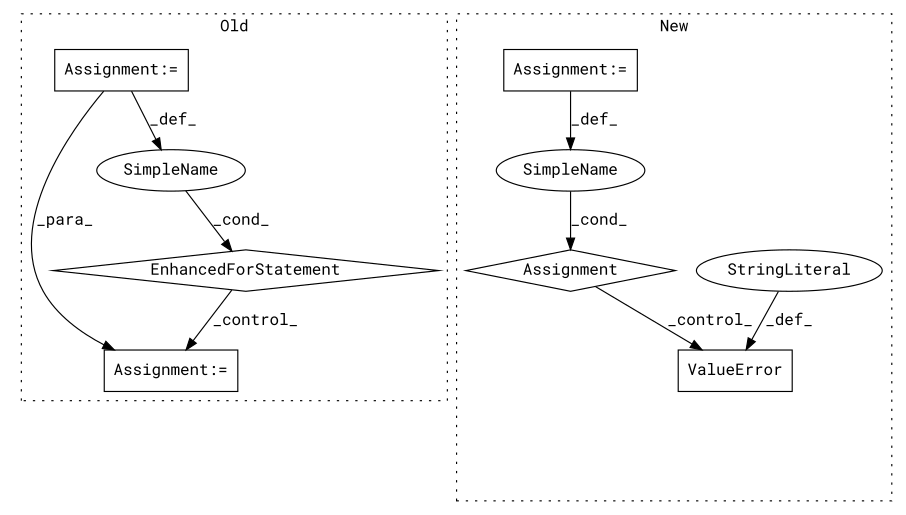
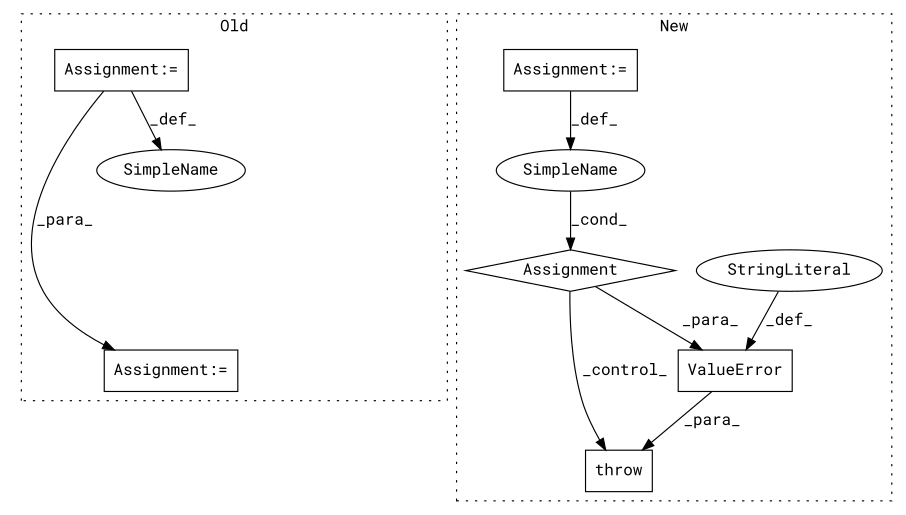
node "EnhancedForStatement": removed
edge "Assignment" -> "ValueError": label "_control_" -> "_para_"
node "throw": added
